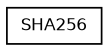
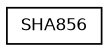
node "SHA256": label "SHA256" -> "SHA856"
